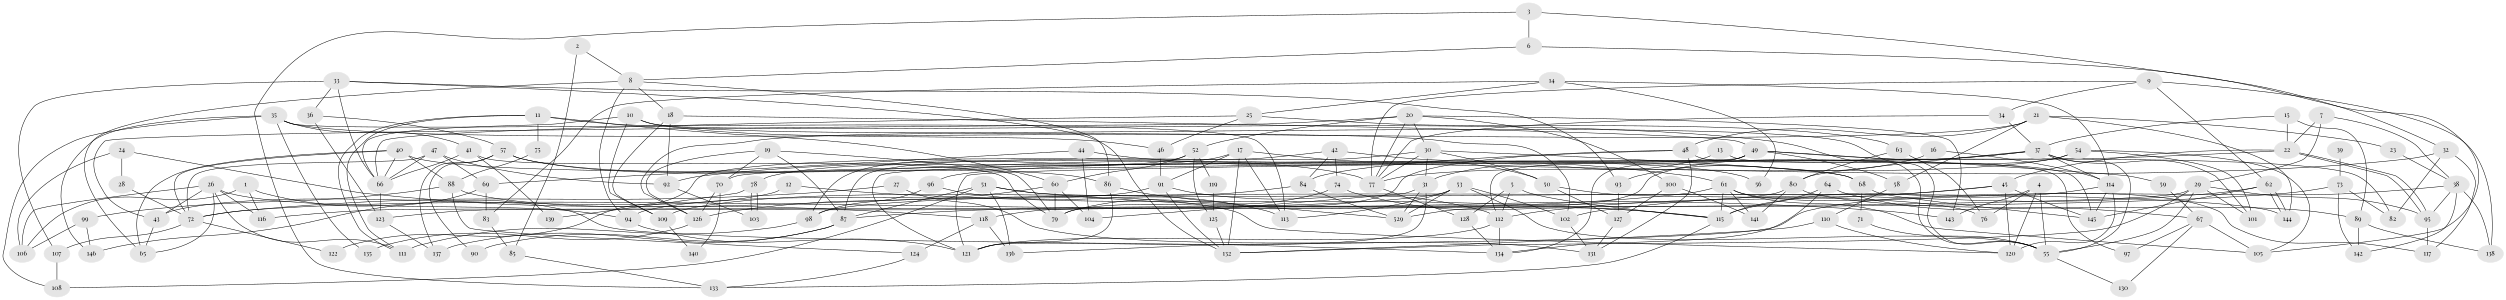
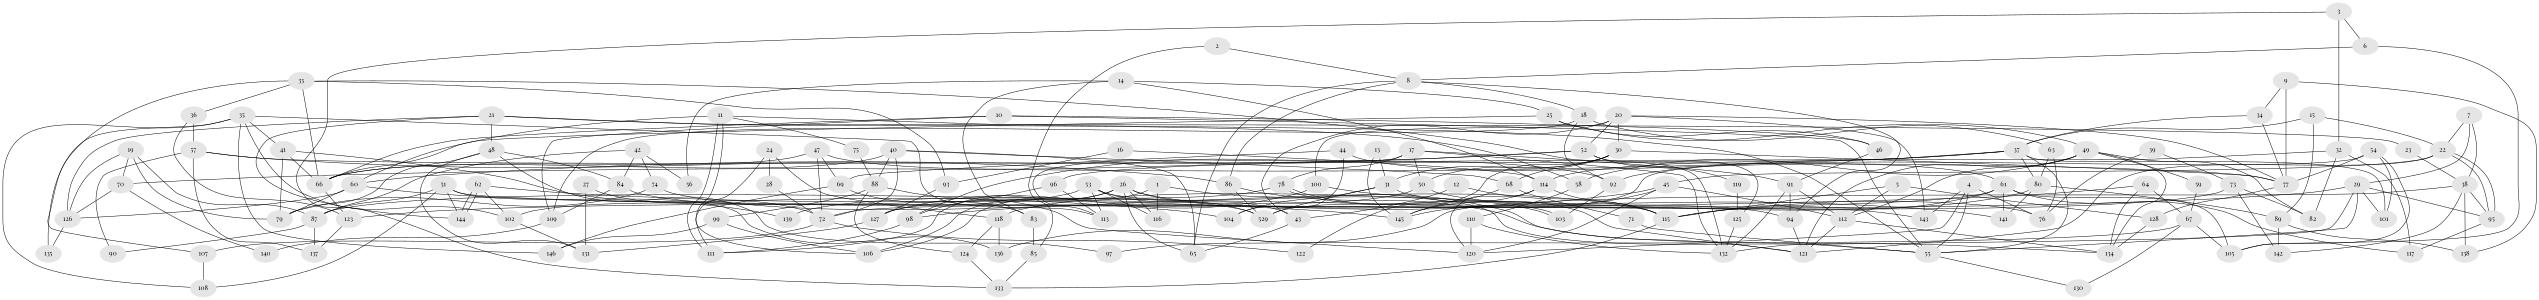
edge "9" -- "62": removed
edge "39" -- "76": added
